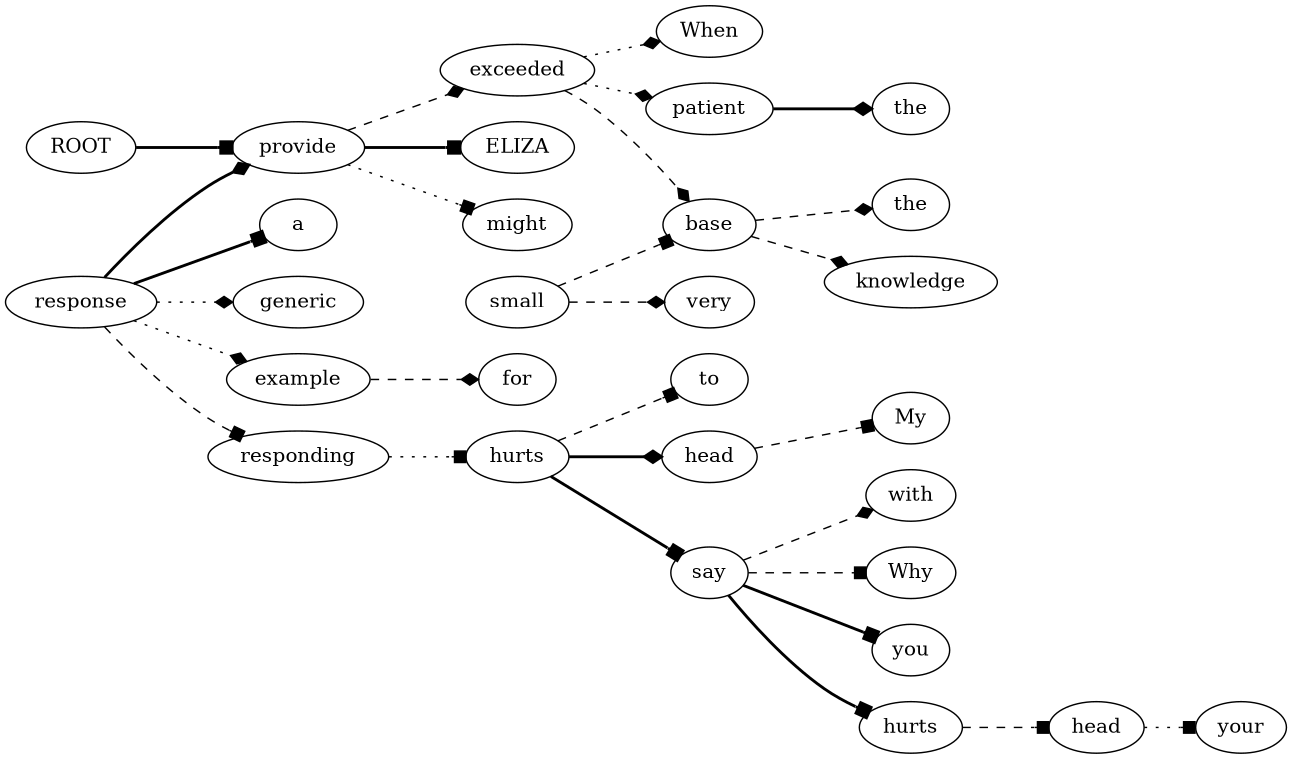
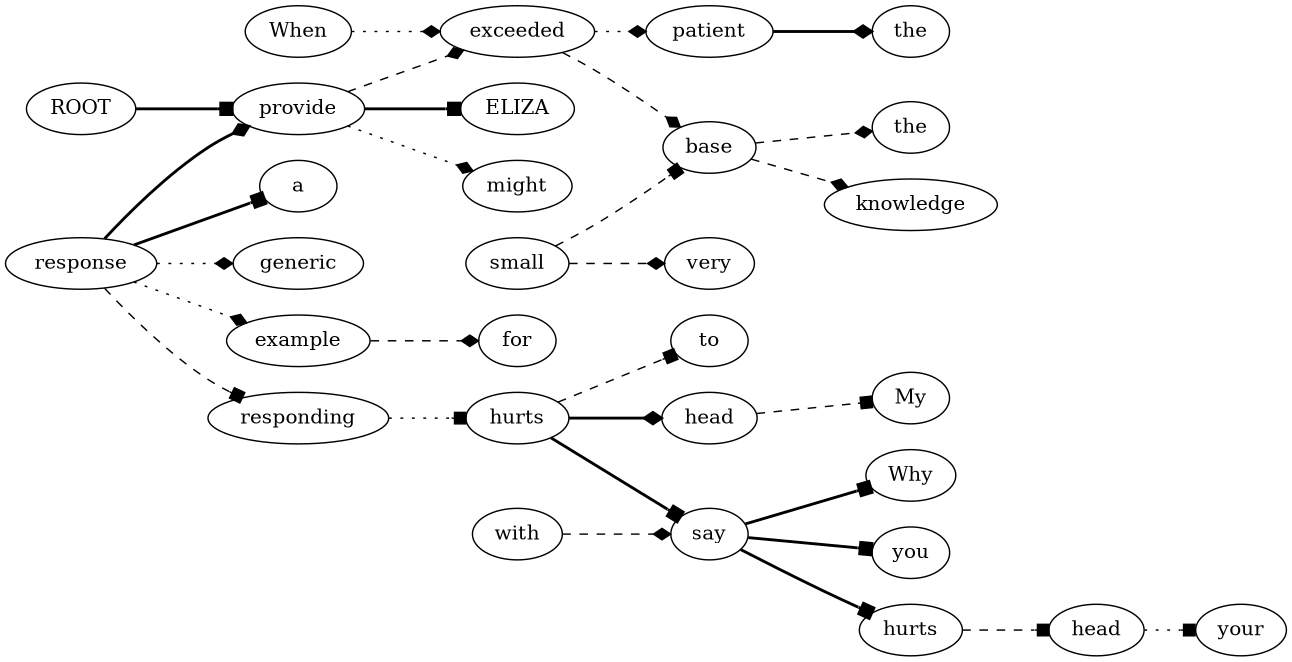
edge "exceeded" -> "When": reversed
edge "provide" -> "might": arrowhead box -> diamond
edge "say" -> "with": reversed
edge "say" -> "Why": style dashed -> bold
